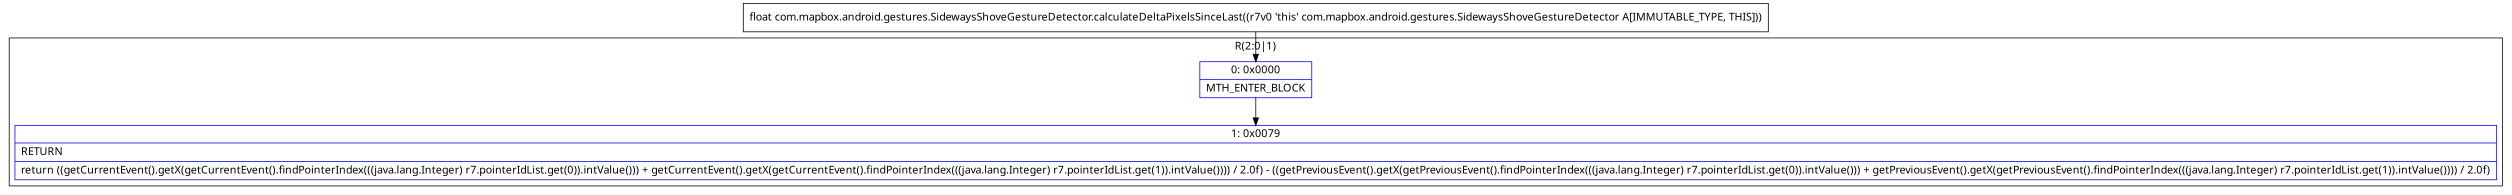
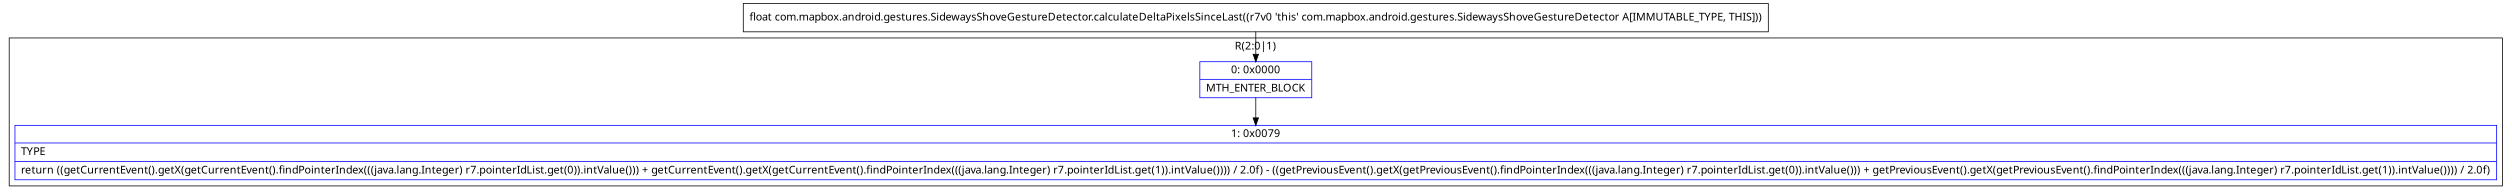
node "1: 0x0079": text "RETURN" -> "TYPE"
